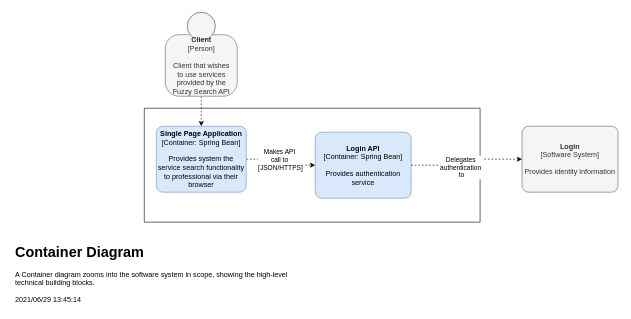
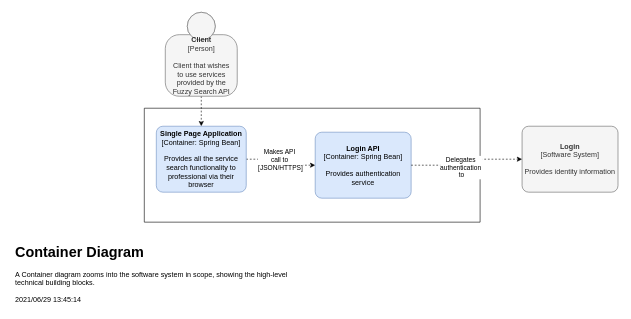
node "Single Page Application [Container: Spring Bean] Provides system the service search functionality to professional via their browser": label "Single Page Application [Container: Spring Bean] Provides system the service search functionality to professional via their browser" -> "Single Page Application [Container: Spring Bean] Provides all the service search functionality to professional via their browser"
